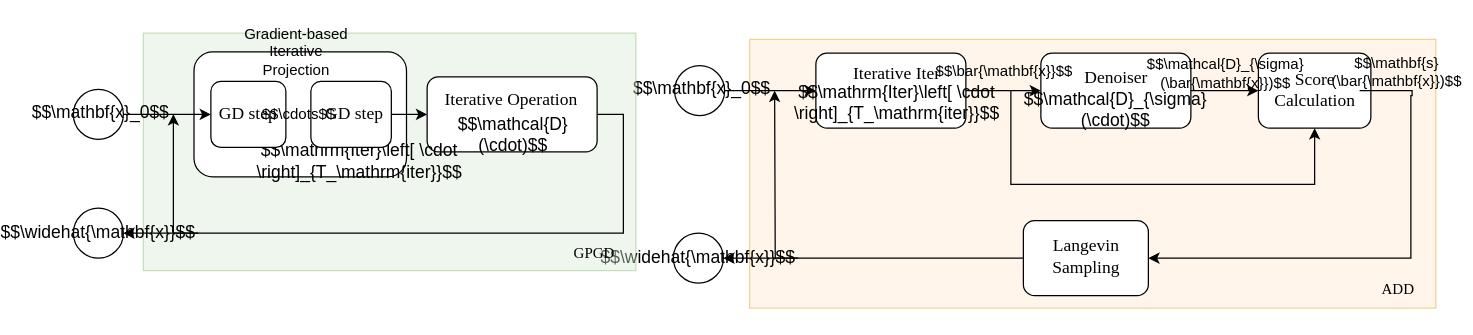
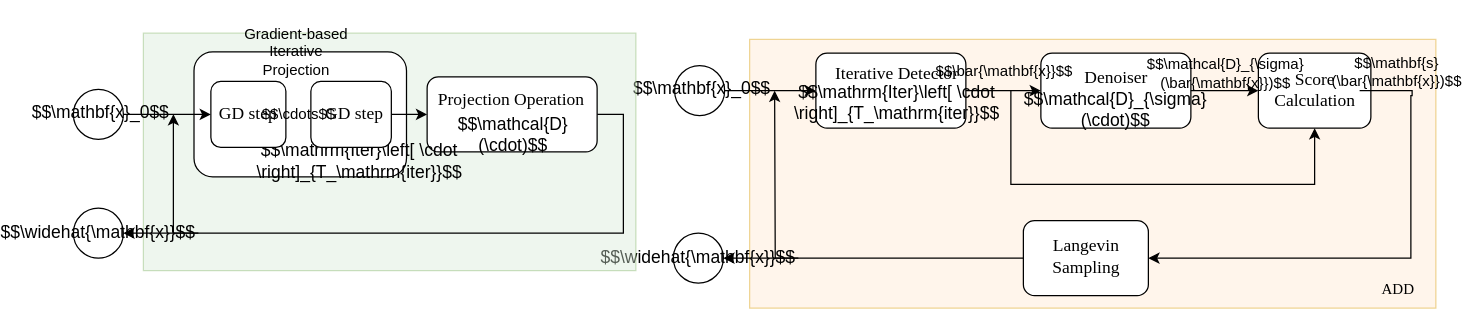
node "Iterative Iter": label "Iterative Iter" -> "Iterative Detector"
node "Iterative Operation": label "Iterative Operation" -> "Projection Operation"
node "GPGD": removed
